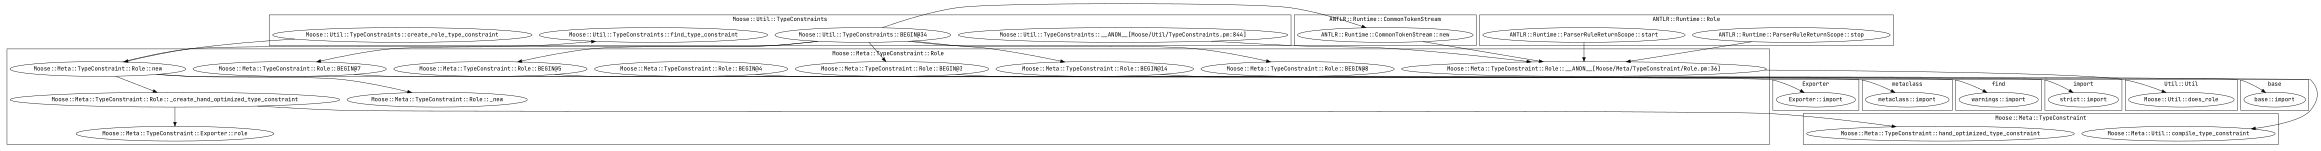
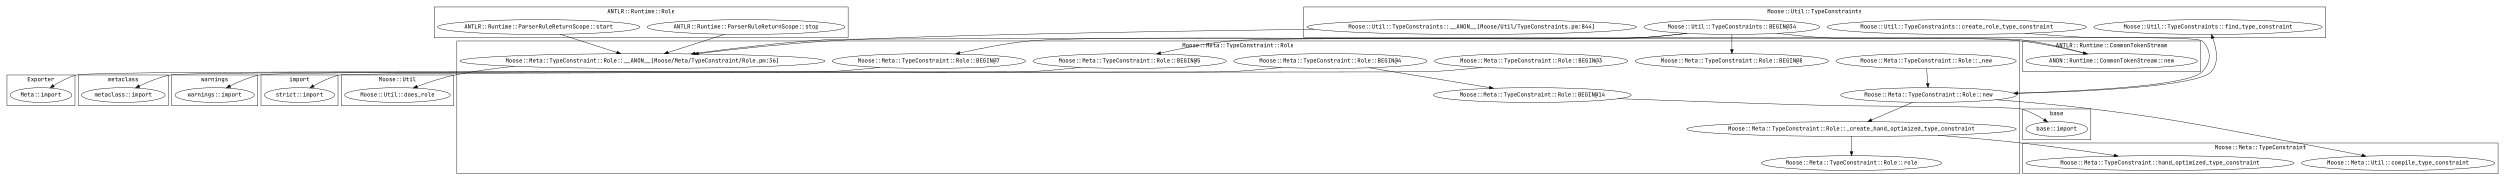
node "ANTLR::Runtime::CommonTokenStream::new": label "ANTLR::Runtime::CommonTokenStream::new" -> "ANON::Runtime::CommonTokenStream::new"
edge "Moose::Util::TypeConstraints::BEGIN@34" -> "Moose::Meta::TypeConstraint::Role::BEGIN@14": now "Moose::Meta::TypeConstraint::Role::BEGIN@4" -> "Moose::Meta::TypeConstraint::Role::BEGIN@14"
edge "Moose::Util::TypeConstraints::BEGIN@34" -> "Moose::Meta::TypeConstraint::Role::BEGIN@3": removed
edge "Moose::Meta::TypeConstraint::Role::new" -> "Moose::Meta::TypeConstraint::Role::_new": reversed
cluster "find": label "find" -> "warnings"
cluster "Util::Util": label "Util::Util" -> "Moose::Util"
node "Exporter::import": label "Exporter::import" -> "Meta::import"
node "Moose::Meta::TypeConstraint::Exporter::role": label "Moose::Meta::TypeConstraint::Exporter::role" -> "Moose::Meta::TypeConstraint::Role::role"
